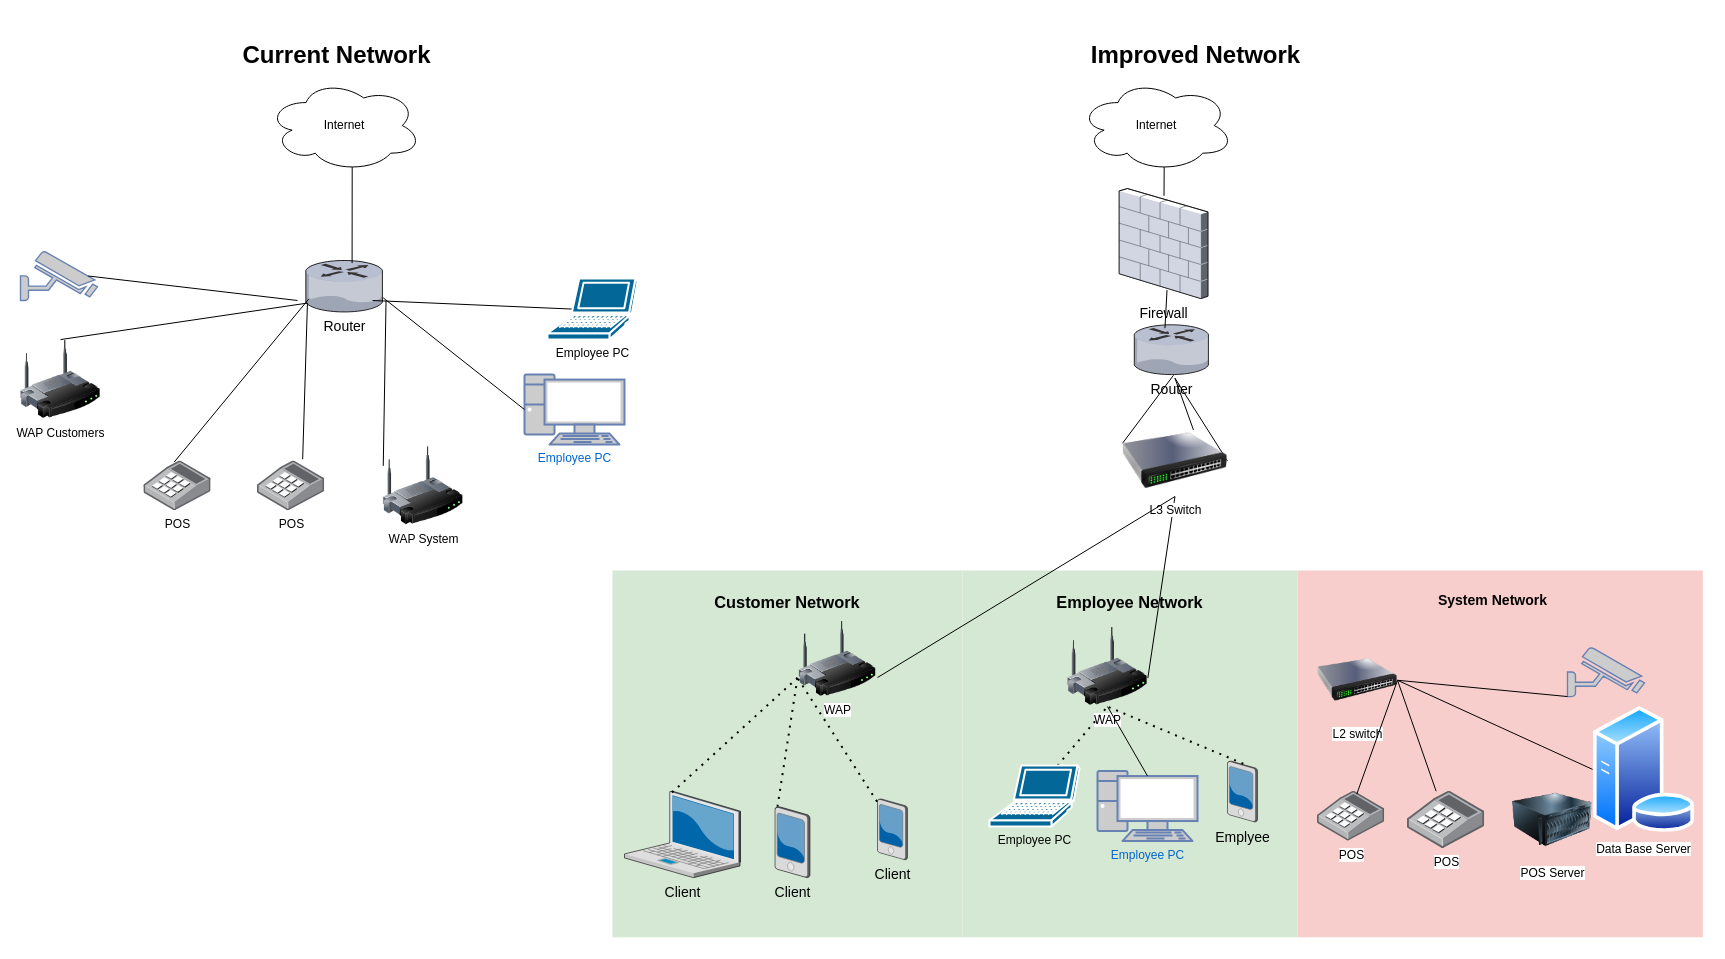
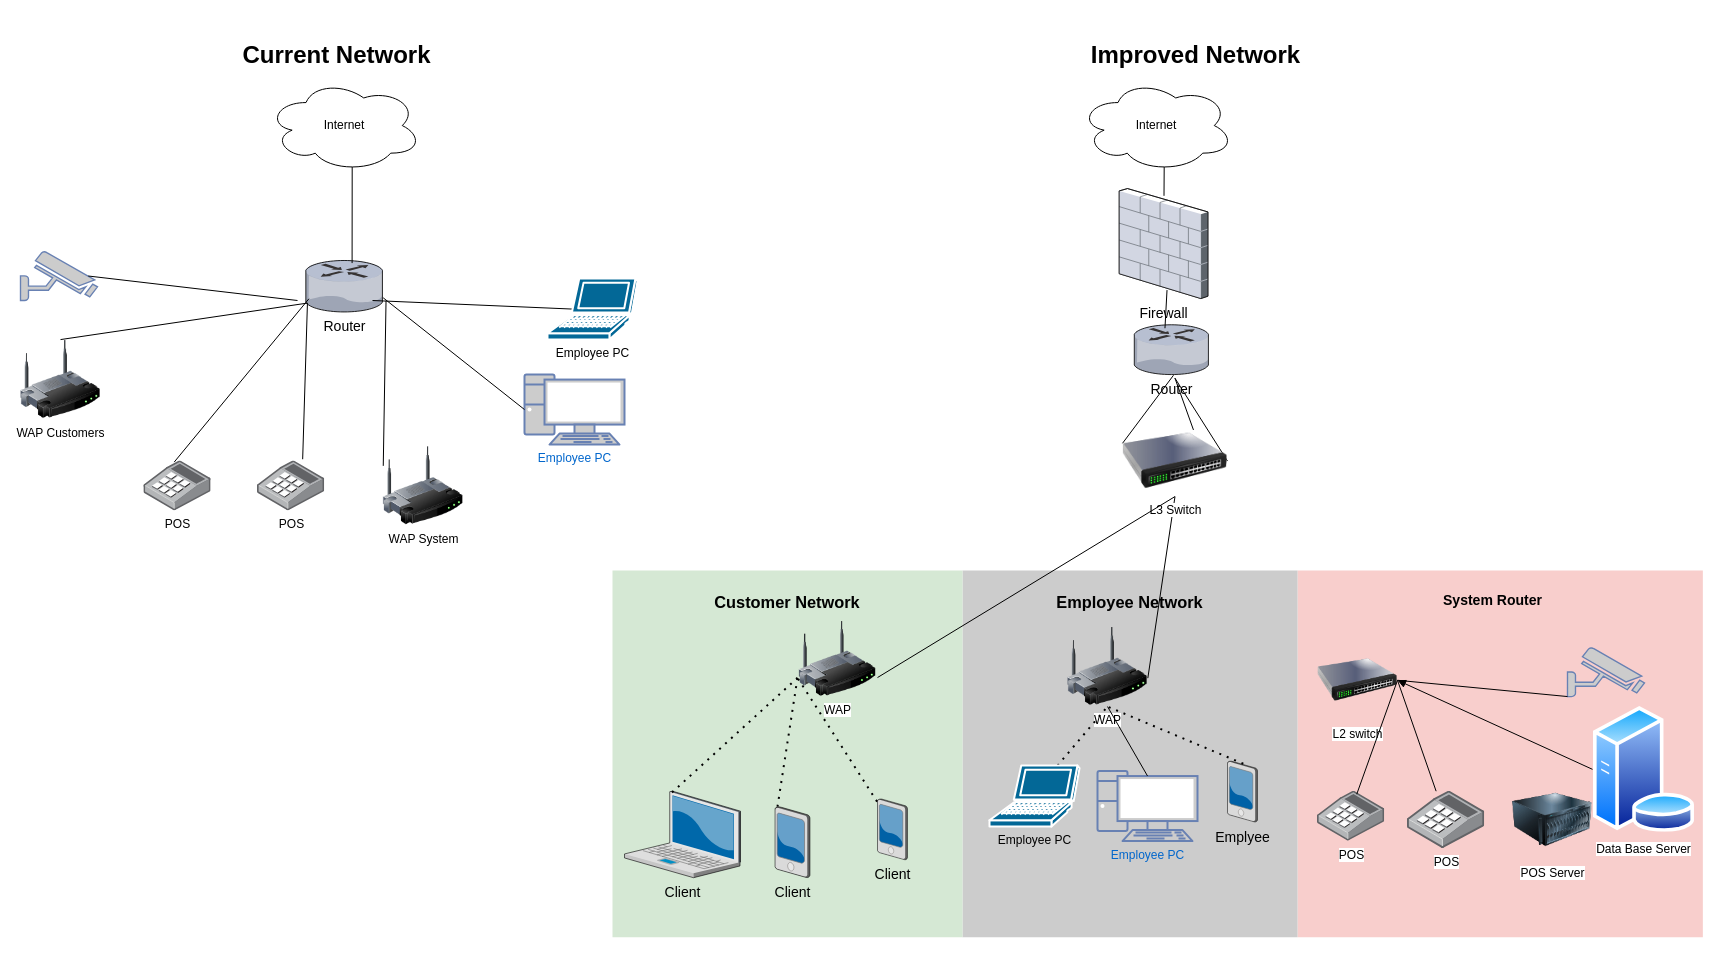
node "System Network": label "System Network" -> "System Router"
edge "L2 switch" -- "Data Base Server": arrowhead none -> block
node "Employee Network": fillcolor #d5e8d4 -> #cccccc
